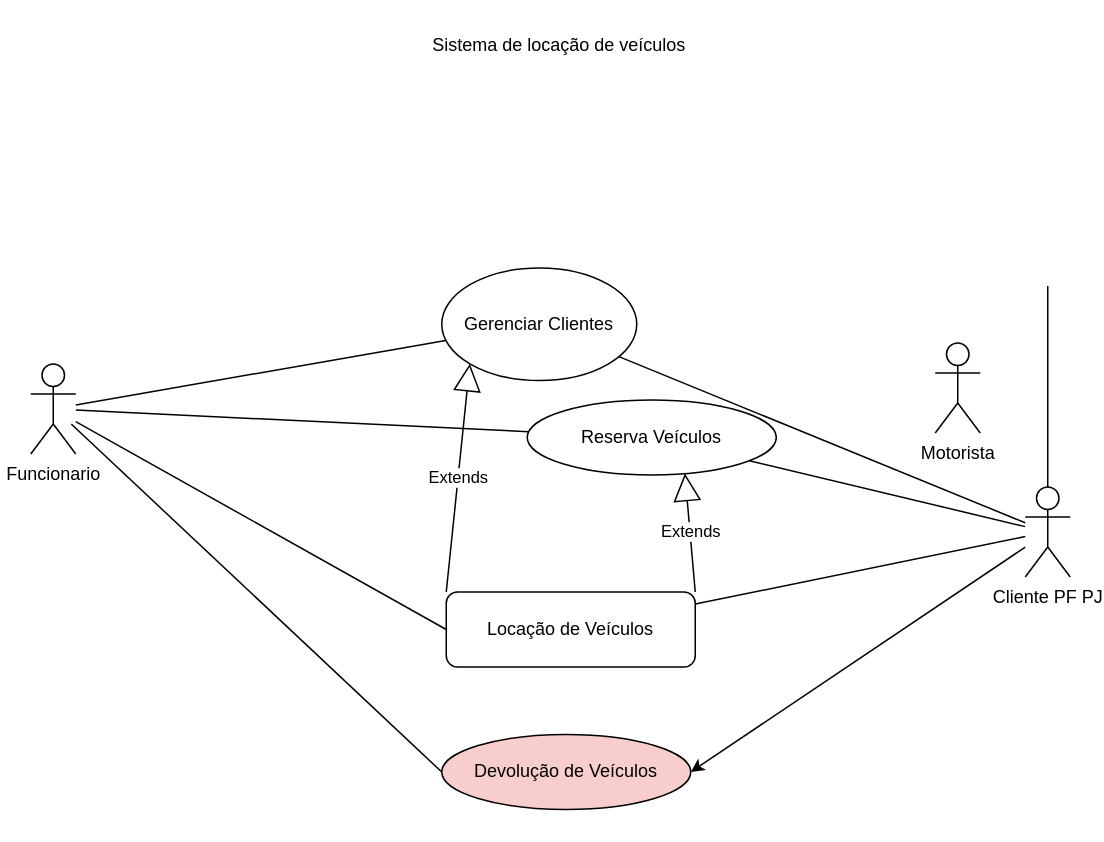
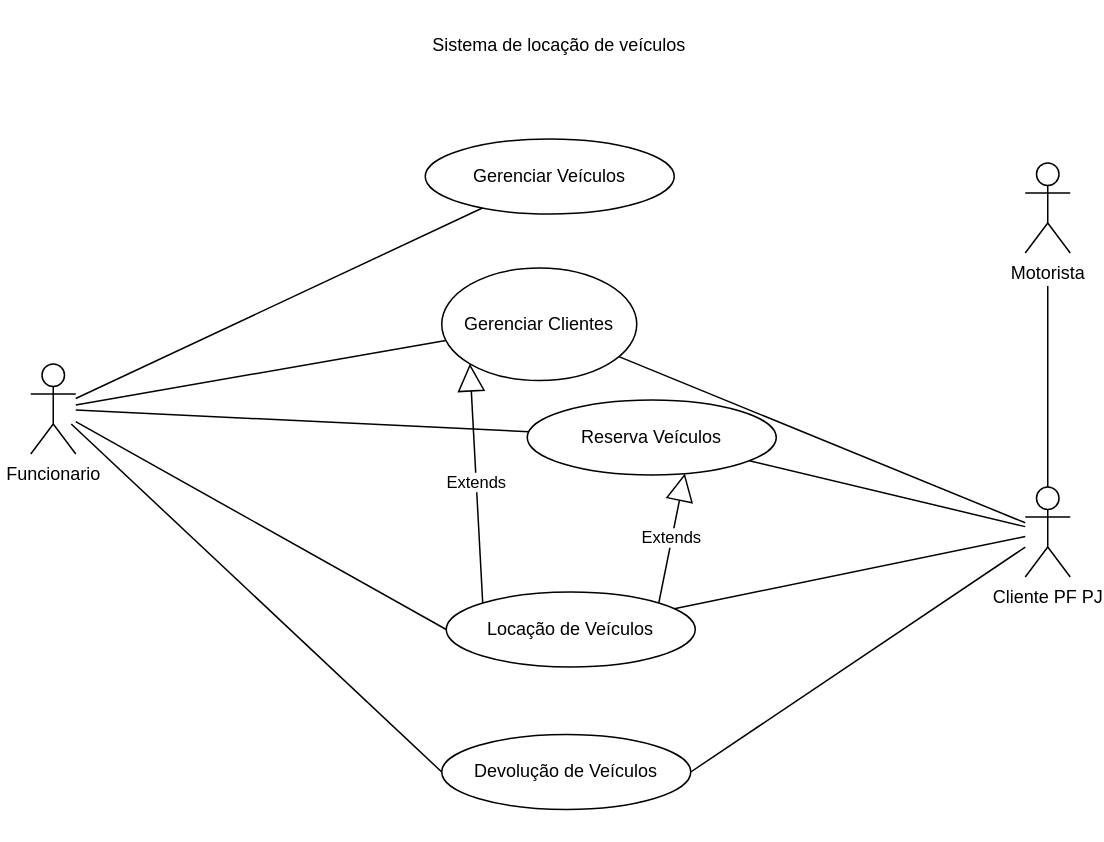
node "Gerenciar Veículos": added
edge "Gerenciar Veículos" -- "Funcionario": added
node "Motorista": moved (958, 388) -> (1048, 208)
node "Locação de Veículos": shape rounded rectangle -> ellipse
edge "Cliente PF PJ" -> "Devolução de Veículos": arrowhead classic -> none
node "Devolução de Veículos": fillcolor #f8cecc -> #ffffff
